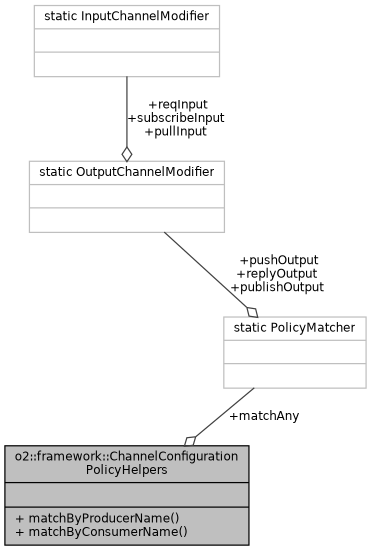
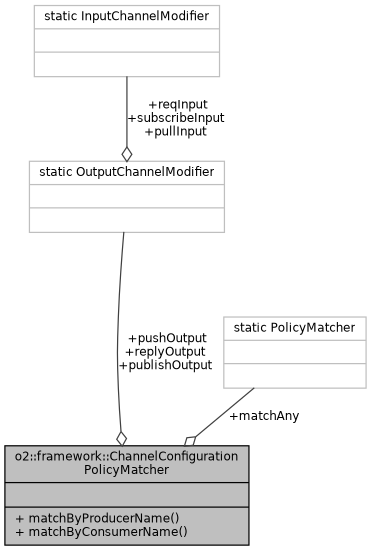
edge "static OutputChannelModifier" -> "static PolicyMatcher": now "static OutputChannelModifier" -> "o2::framework::ChannelConfiguration"
node "o2::framework::ChannelConfiguration": text "PolicyHelpers" -> "PolicyMatcher"
